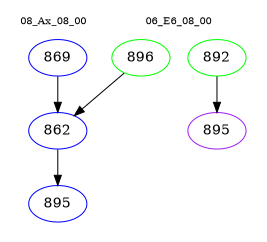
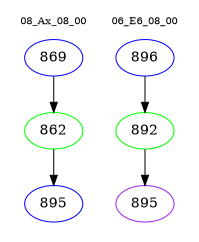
node "896": color green -> blue
edge "896" -> "862": now "896" -> "892"
node "862": color blue -> green
